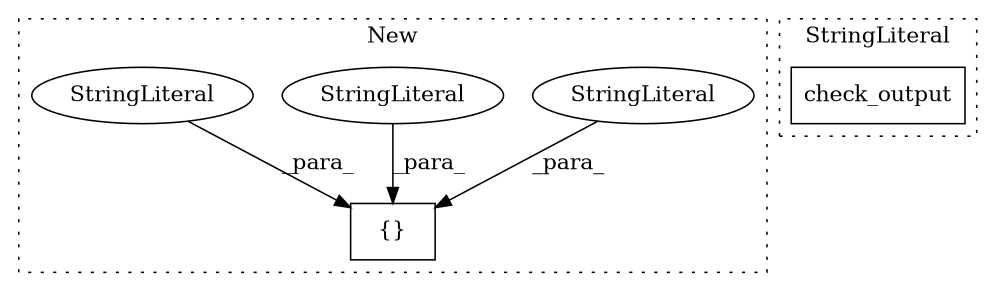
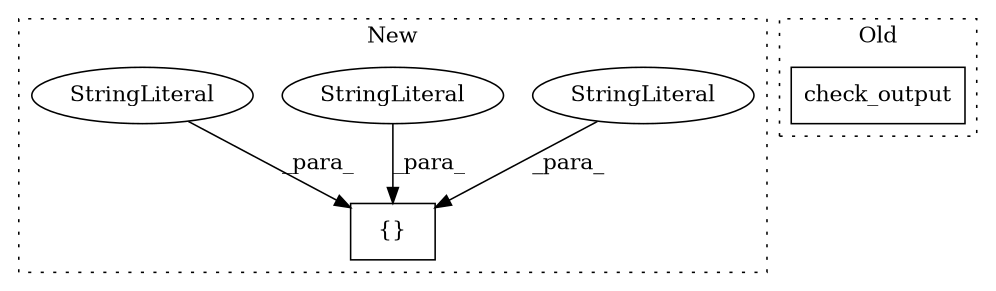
cluster "StringLiteral": label "StringLiteral" -> "Old"
